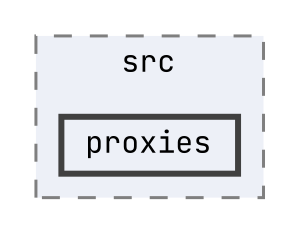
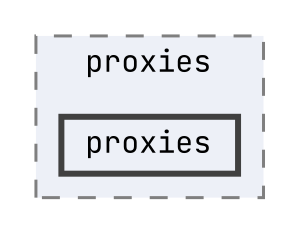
cluster "src": label "src" -> "proxies"
